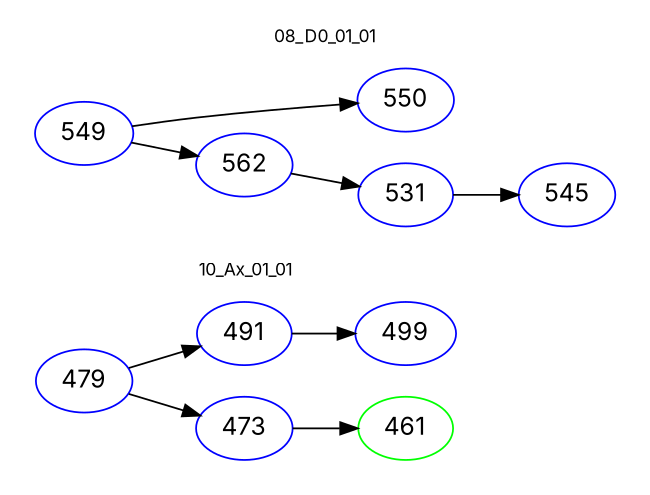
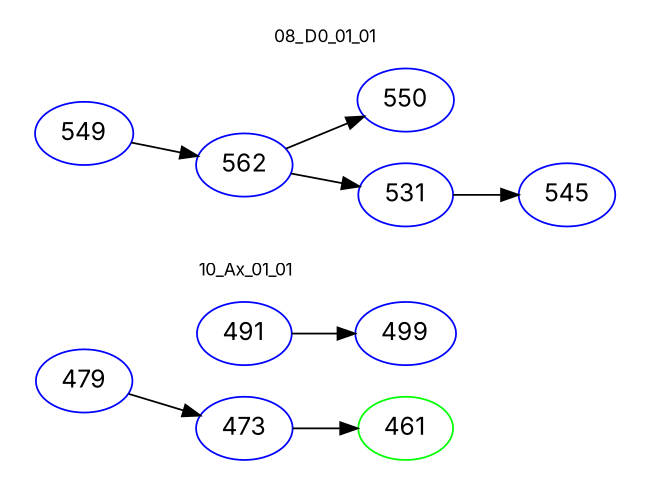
edge "549" -> "550": now "562" -> "550"
edge "479" -> "491": removed
